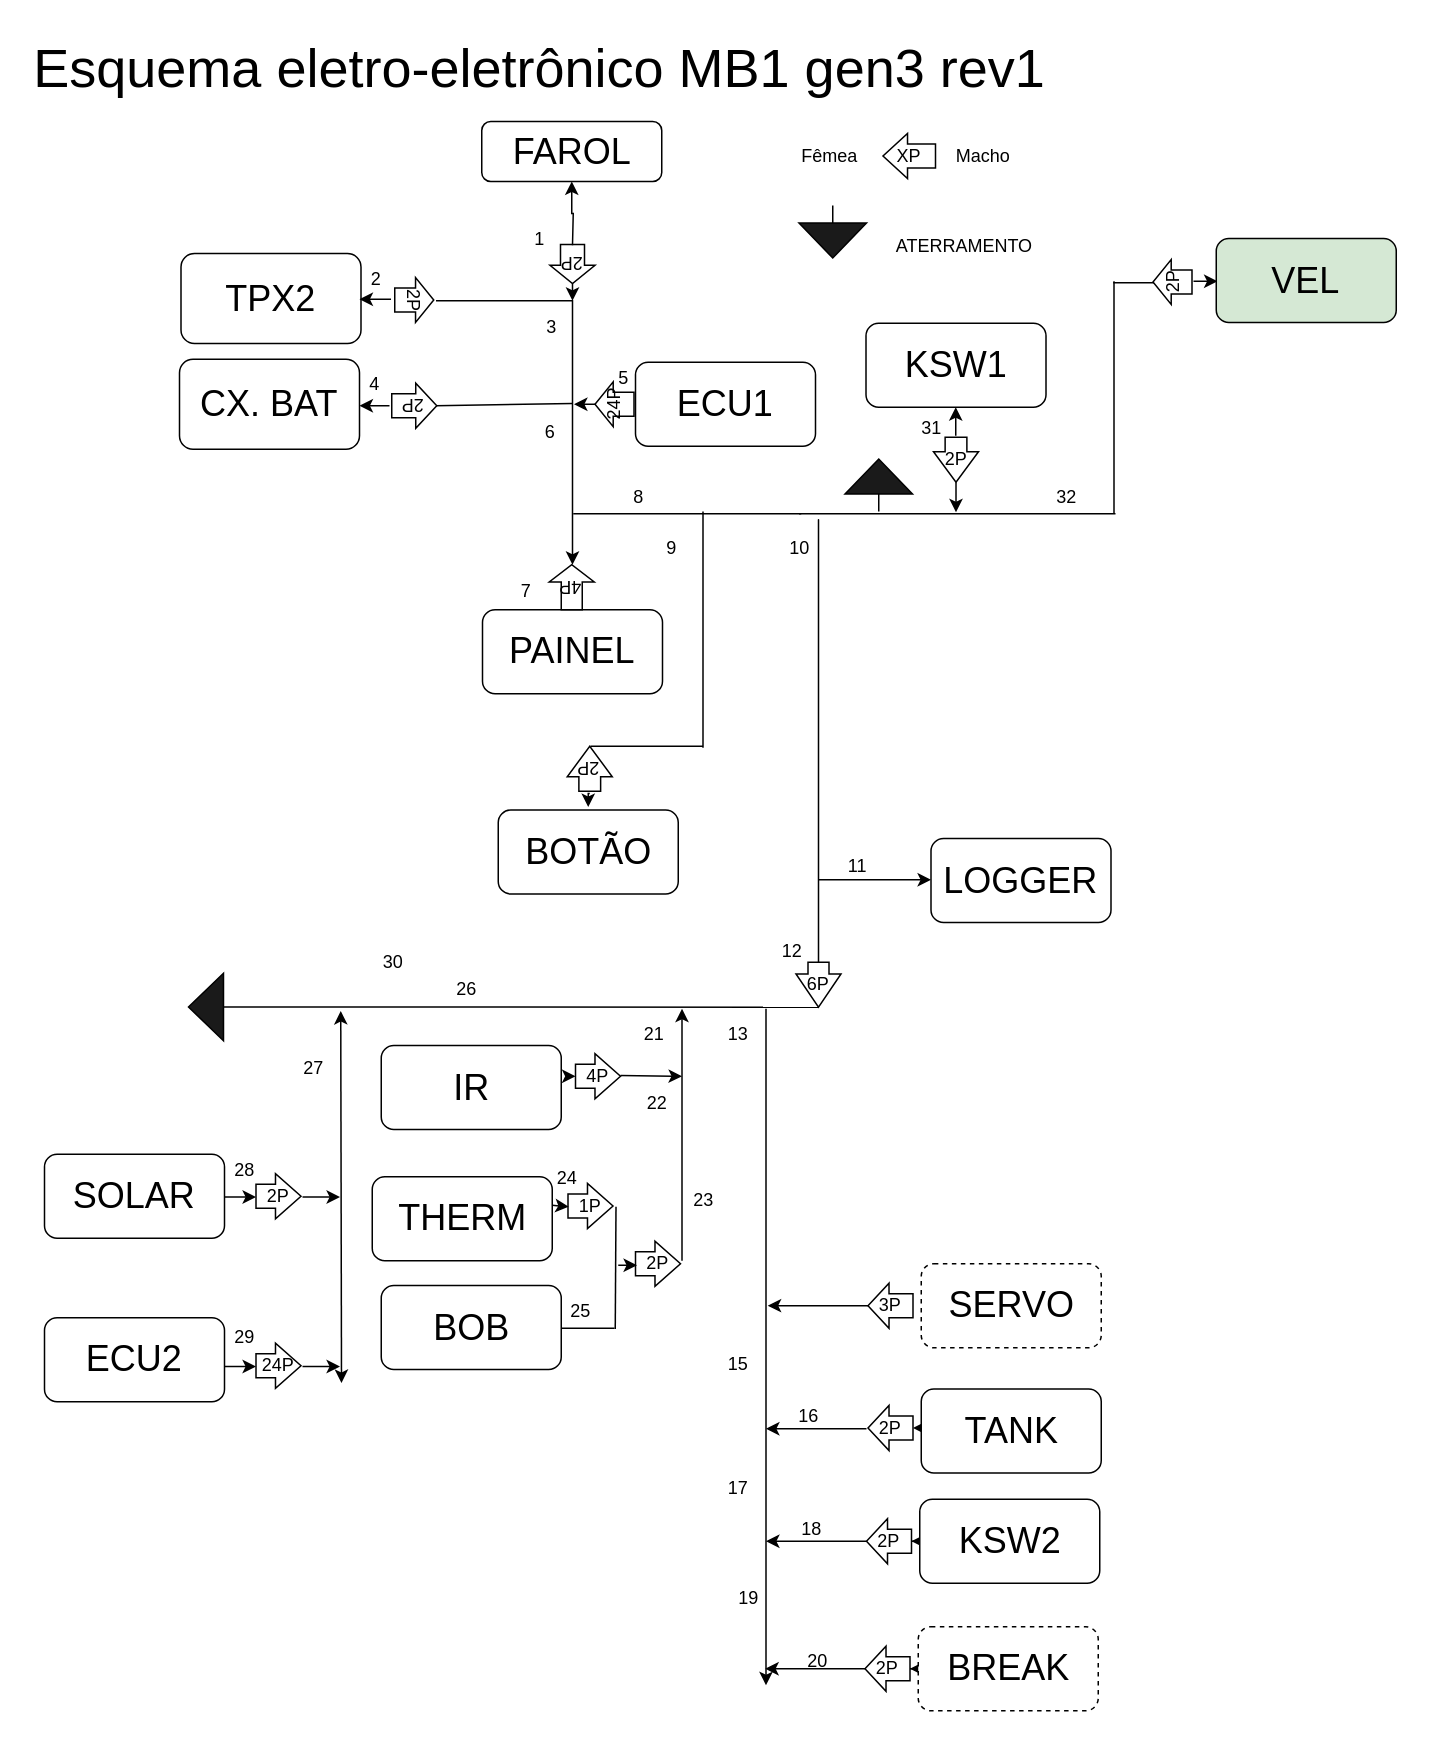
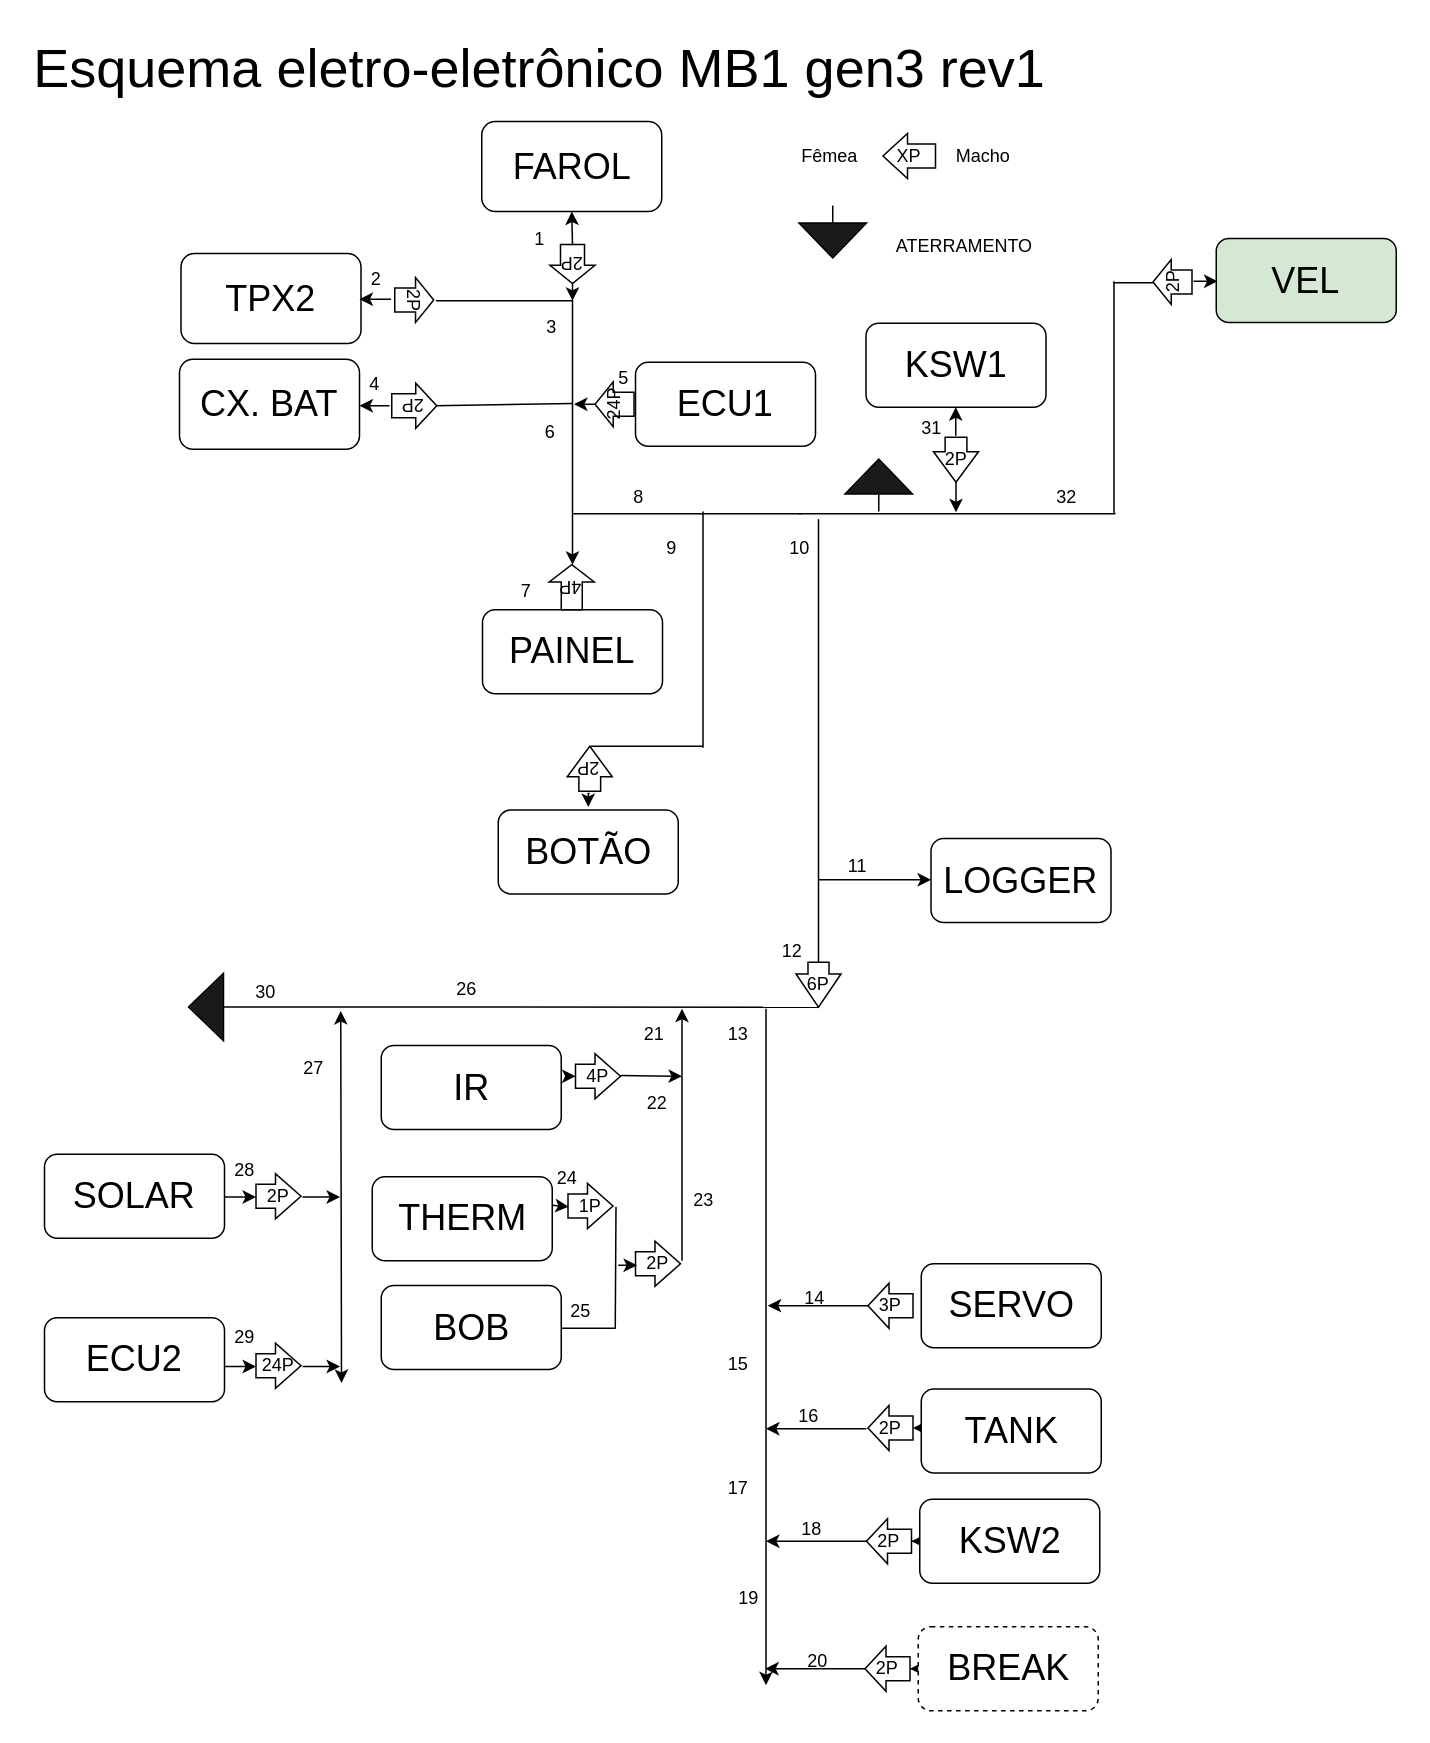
node "FAROL": size 180x60 -> 180x90
node "30": moved (397, 958) -> (269, 988)
node "14": added
node "SERVO": style dashed -> solid
